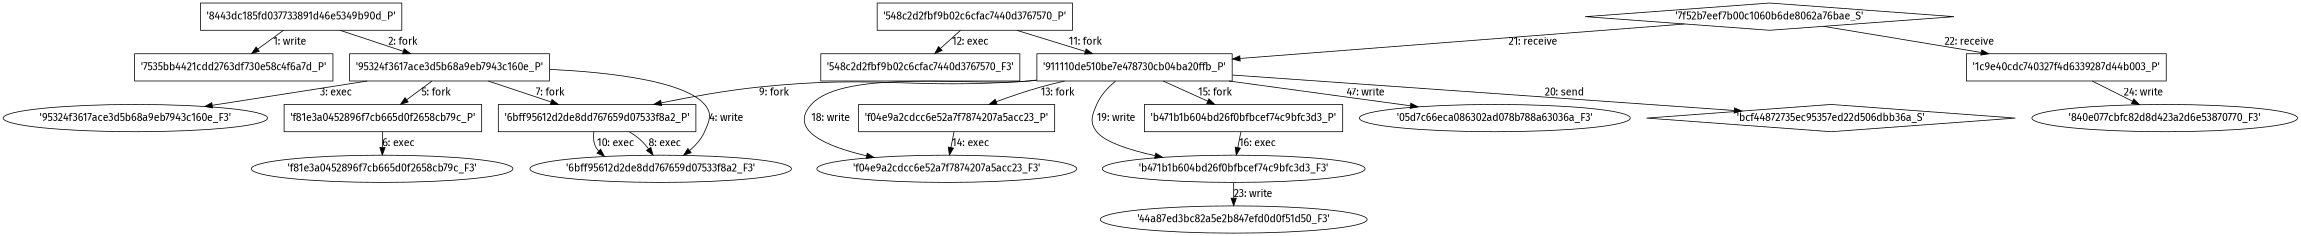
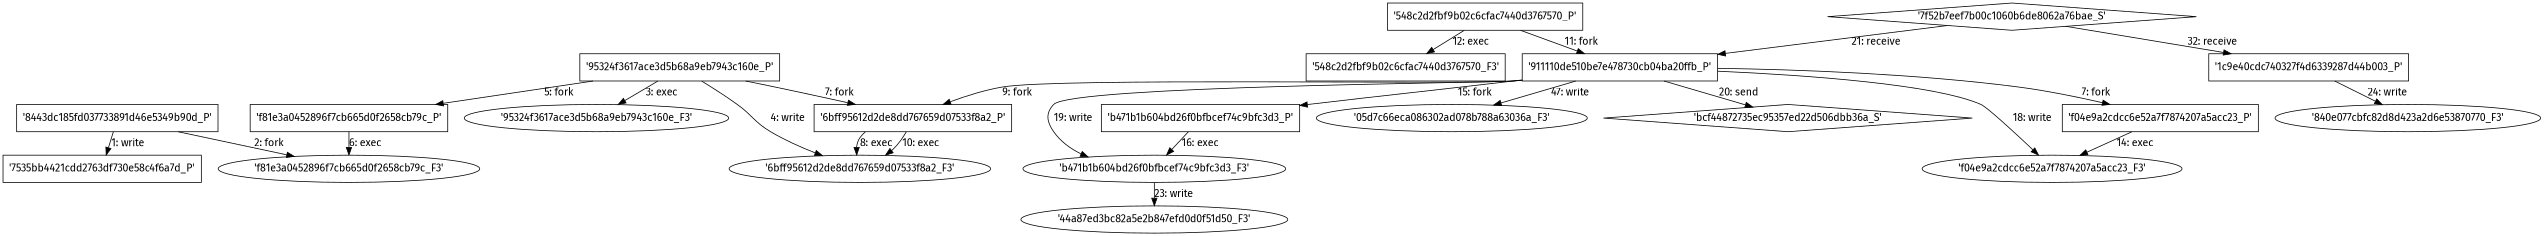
edge "'8443dc185fd037733891d46e5349b90d_P'" -> "'95324f3617ace3d5b68a9eb7943c160e_P'": now "'8443dc185fd037733891d46e5349b90d_P'" -> "'f81e3a0452896f7cb665d0f2658cb79c_F3'"
edge "'7f52b7eef7b00c1060b6de8062a76bae_S'" -> "'1c9e40cdc740327f4d6339287d44b003_P'": label "22: receive" -> "32: receive"
edge "'911110de510be7e478730cb04ba20ffb_P'" -> "'f04e9a2cdcc6e52a7f7874207a5acc23_P'": label "13: fork" -> "7: fork"
